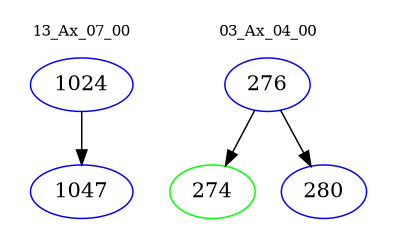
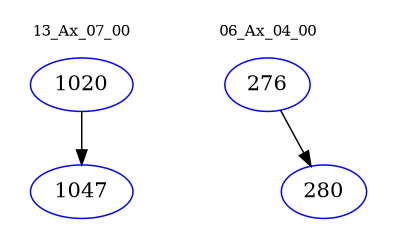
cluster "03_Ax_04_00": label "03_Ax_04_00" -> "06_Ax_04_00"
node "1024": label "1024" -> "1020"
node "274": removed
